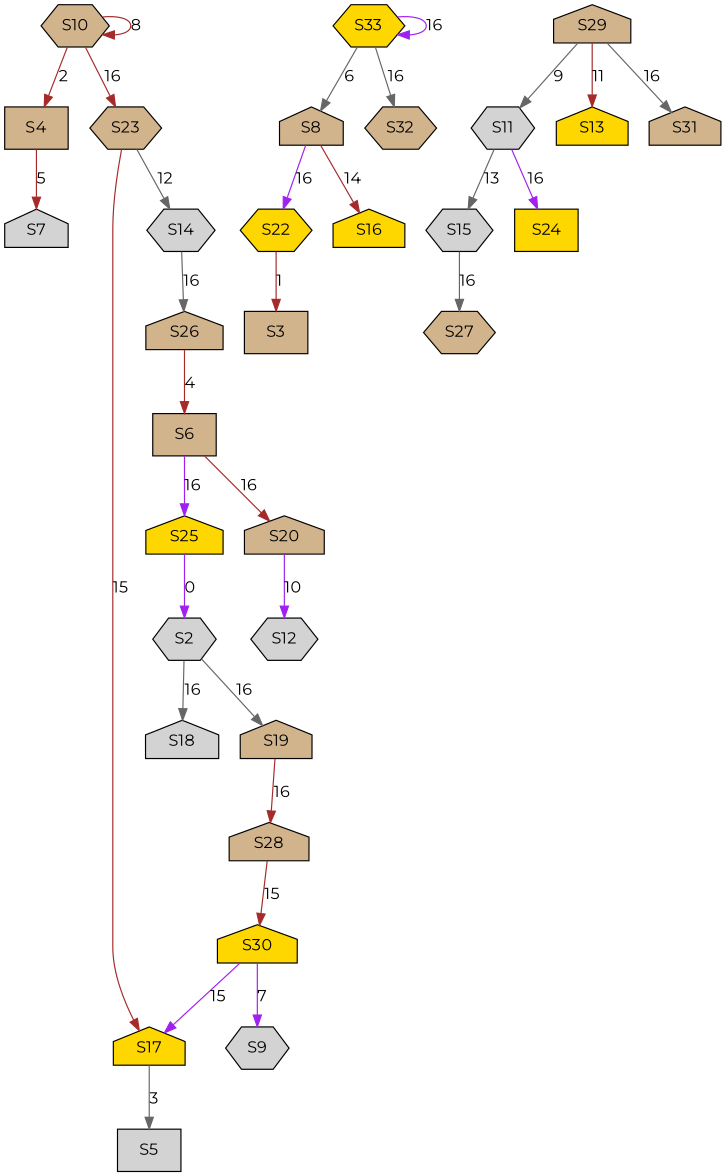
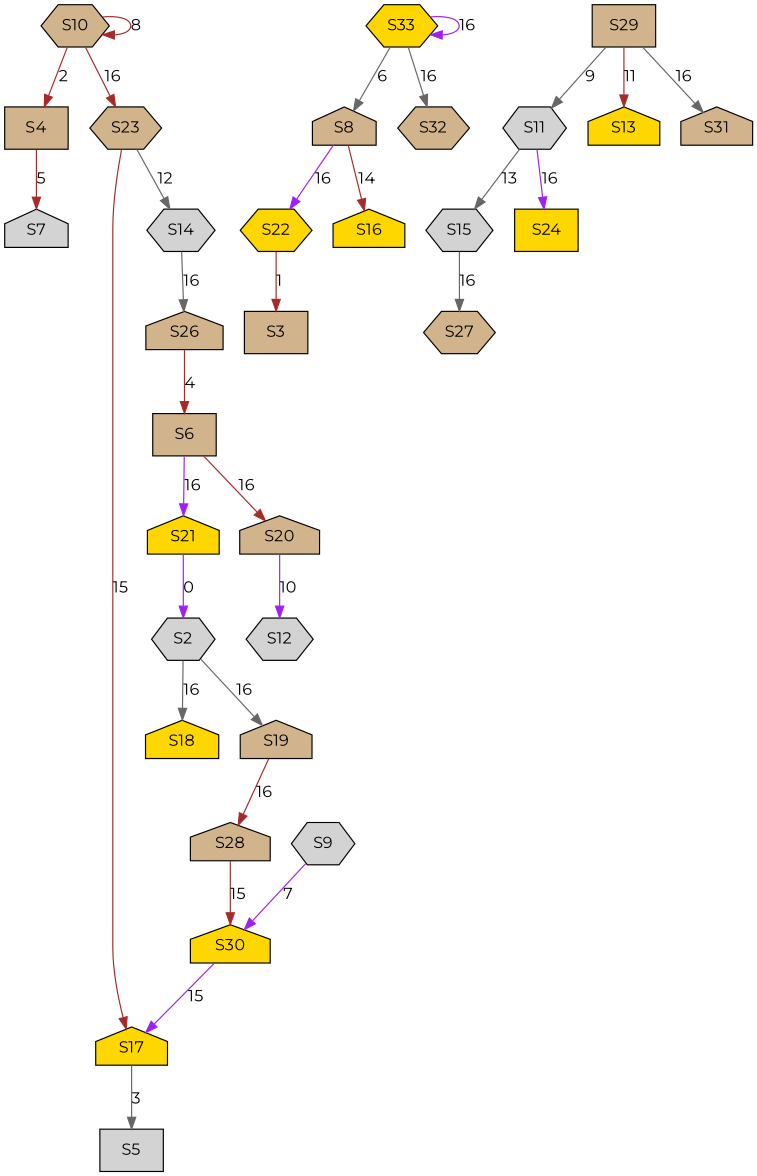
node "S29": shape house -> box
node "S25": label "S25" -> "S21"
node "S18": fillcolor lightgrey -> gold
edge "S30" -> "S9": reversed
